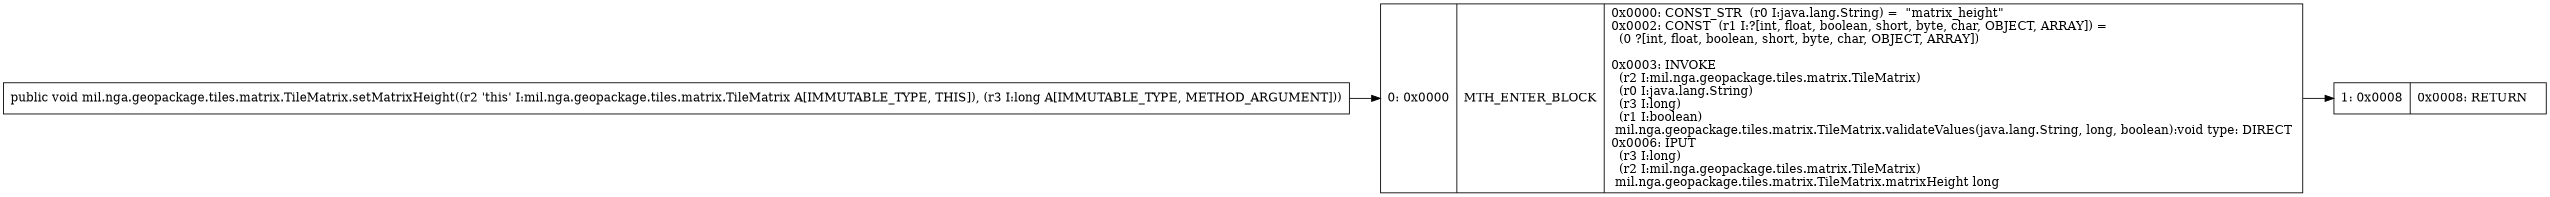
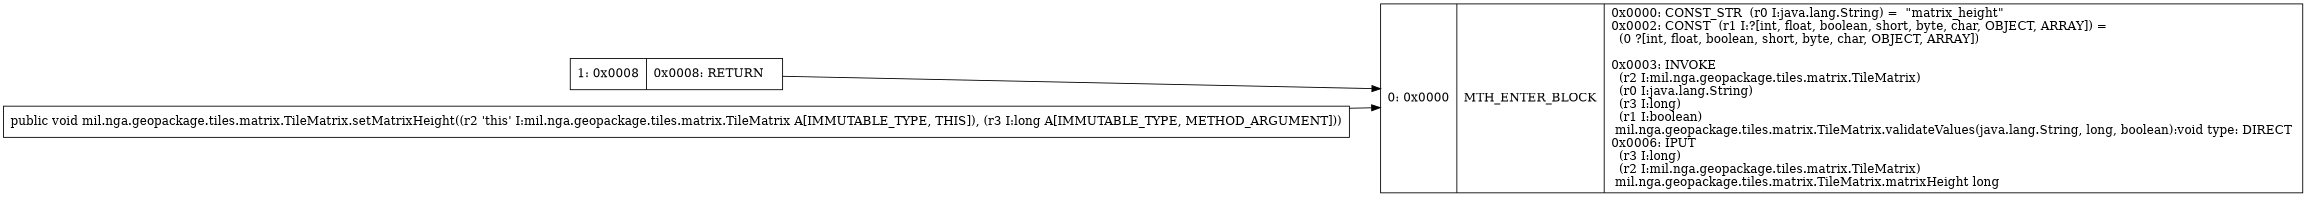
edge "0: 0x0000" -> "1: 0x0008": reversed
